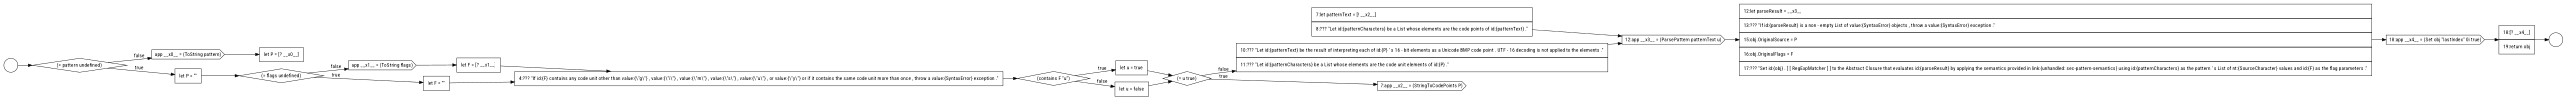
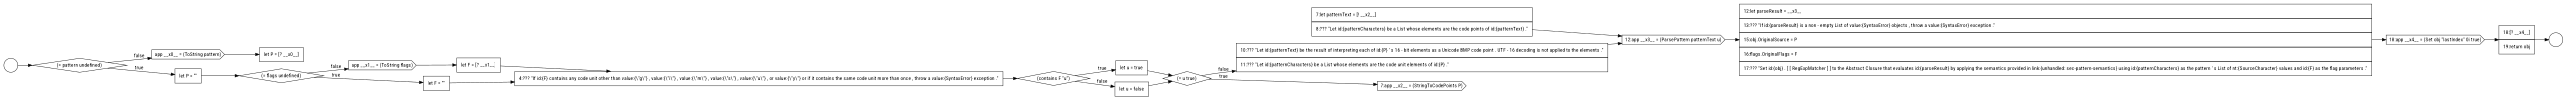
node "12:let parseResult = __x3__": text "16:obj.OriginalFlags = F" -> "16:flags.OriginalFlags = F"
